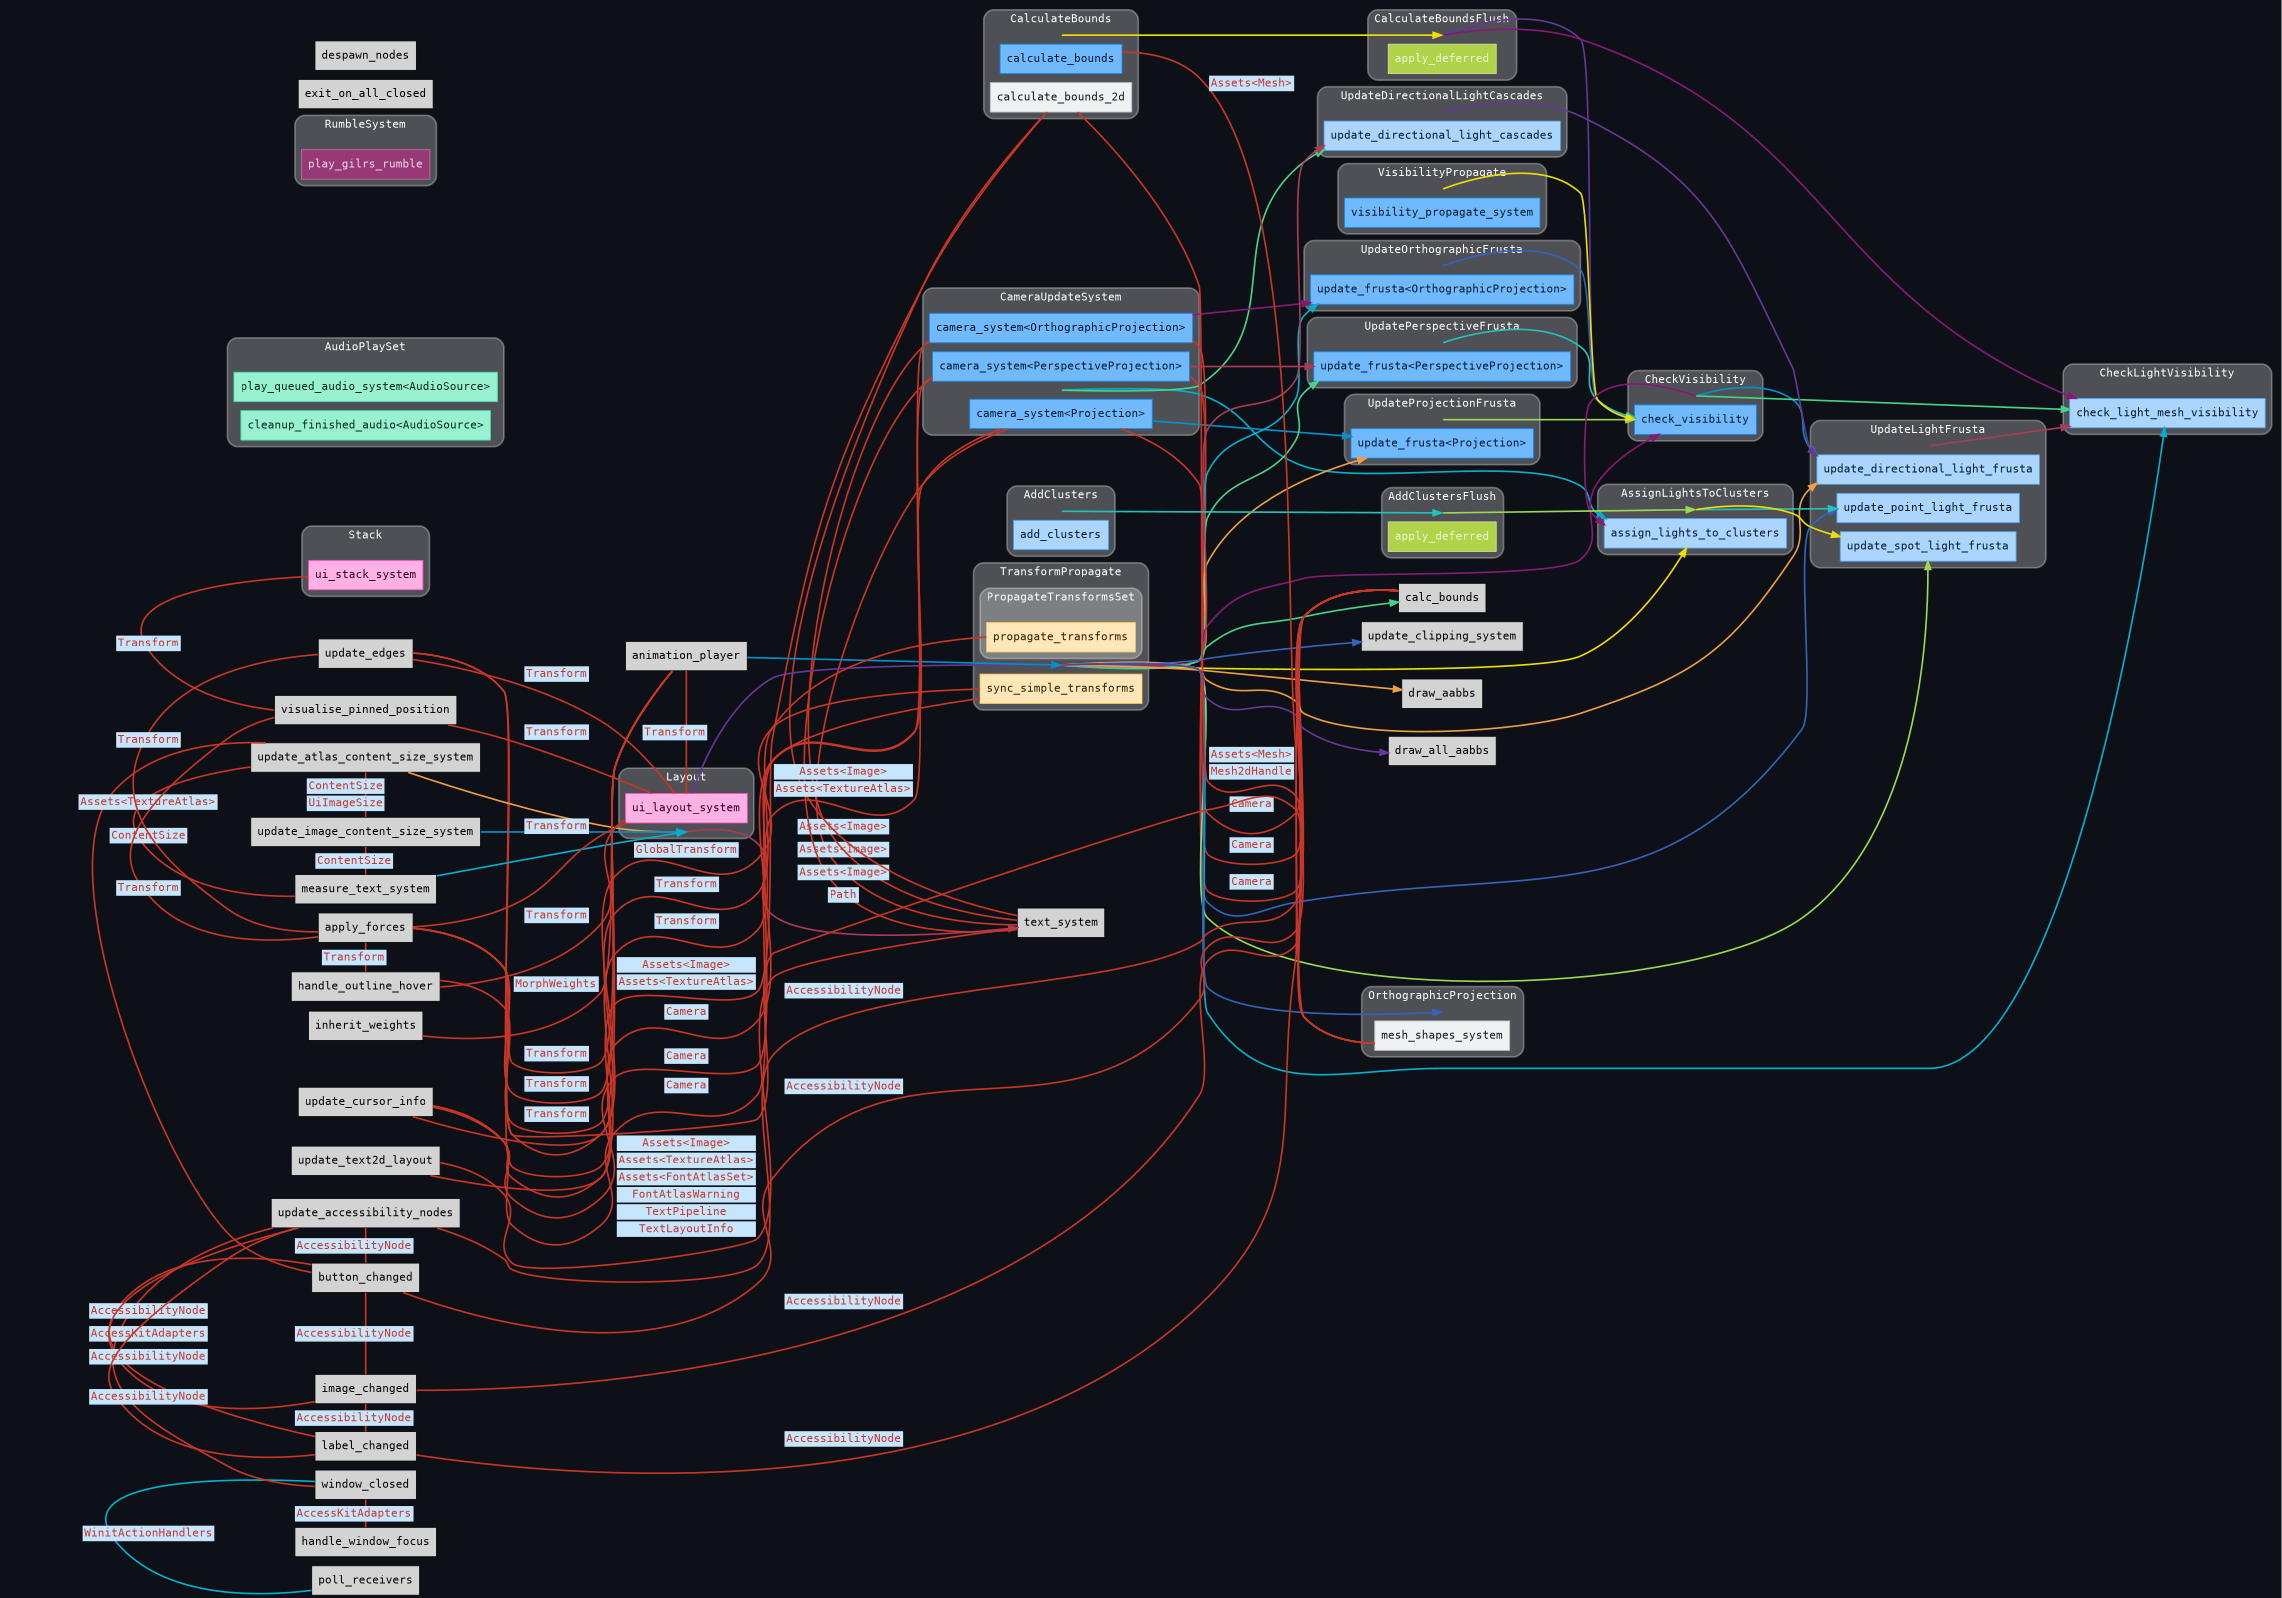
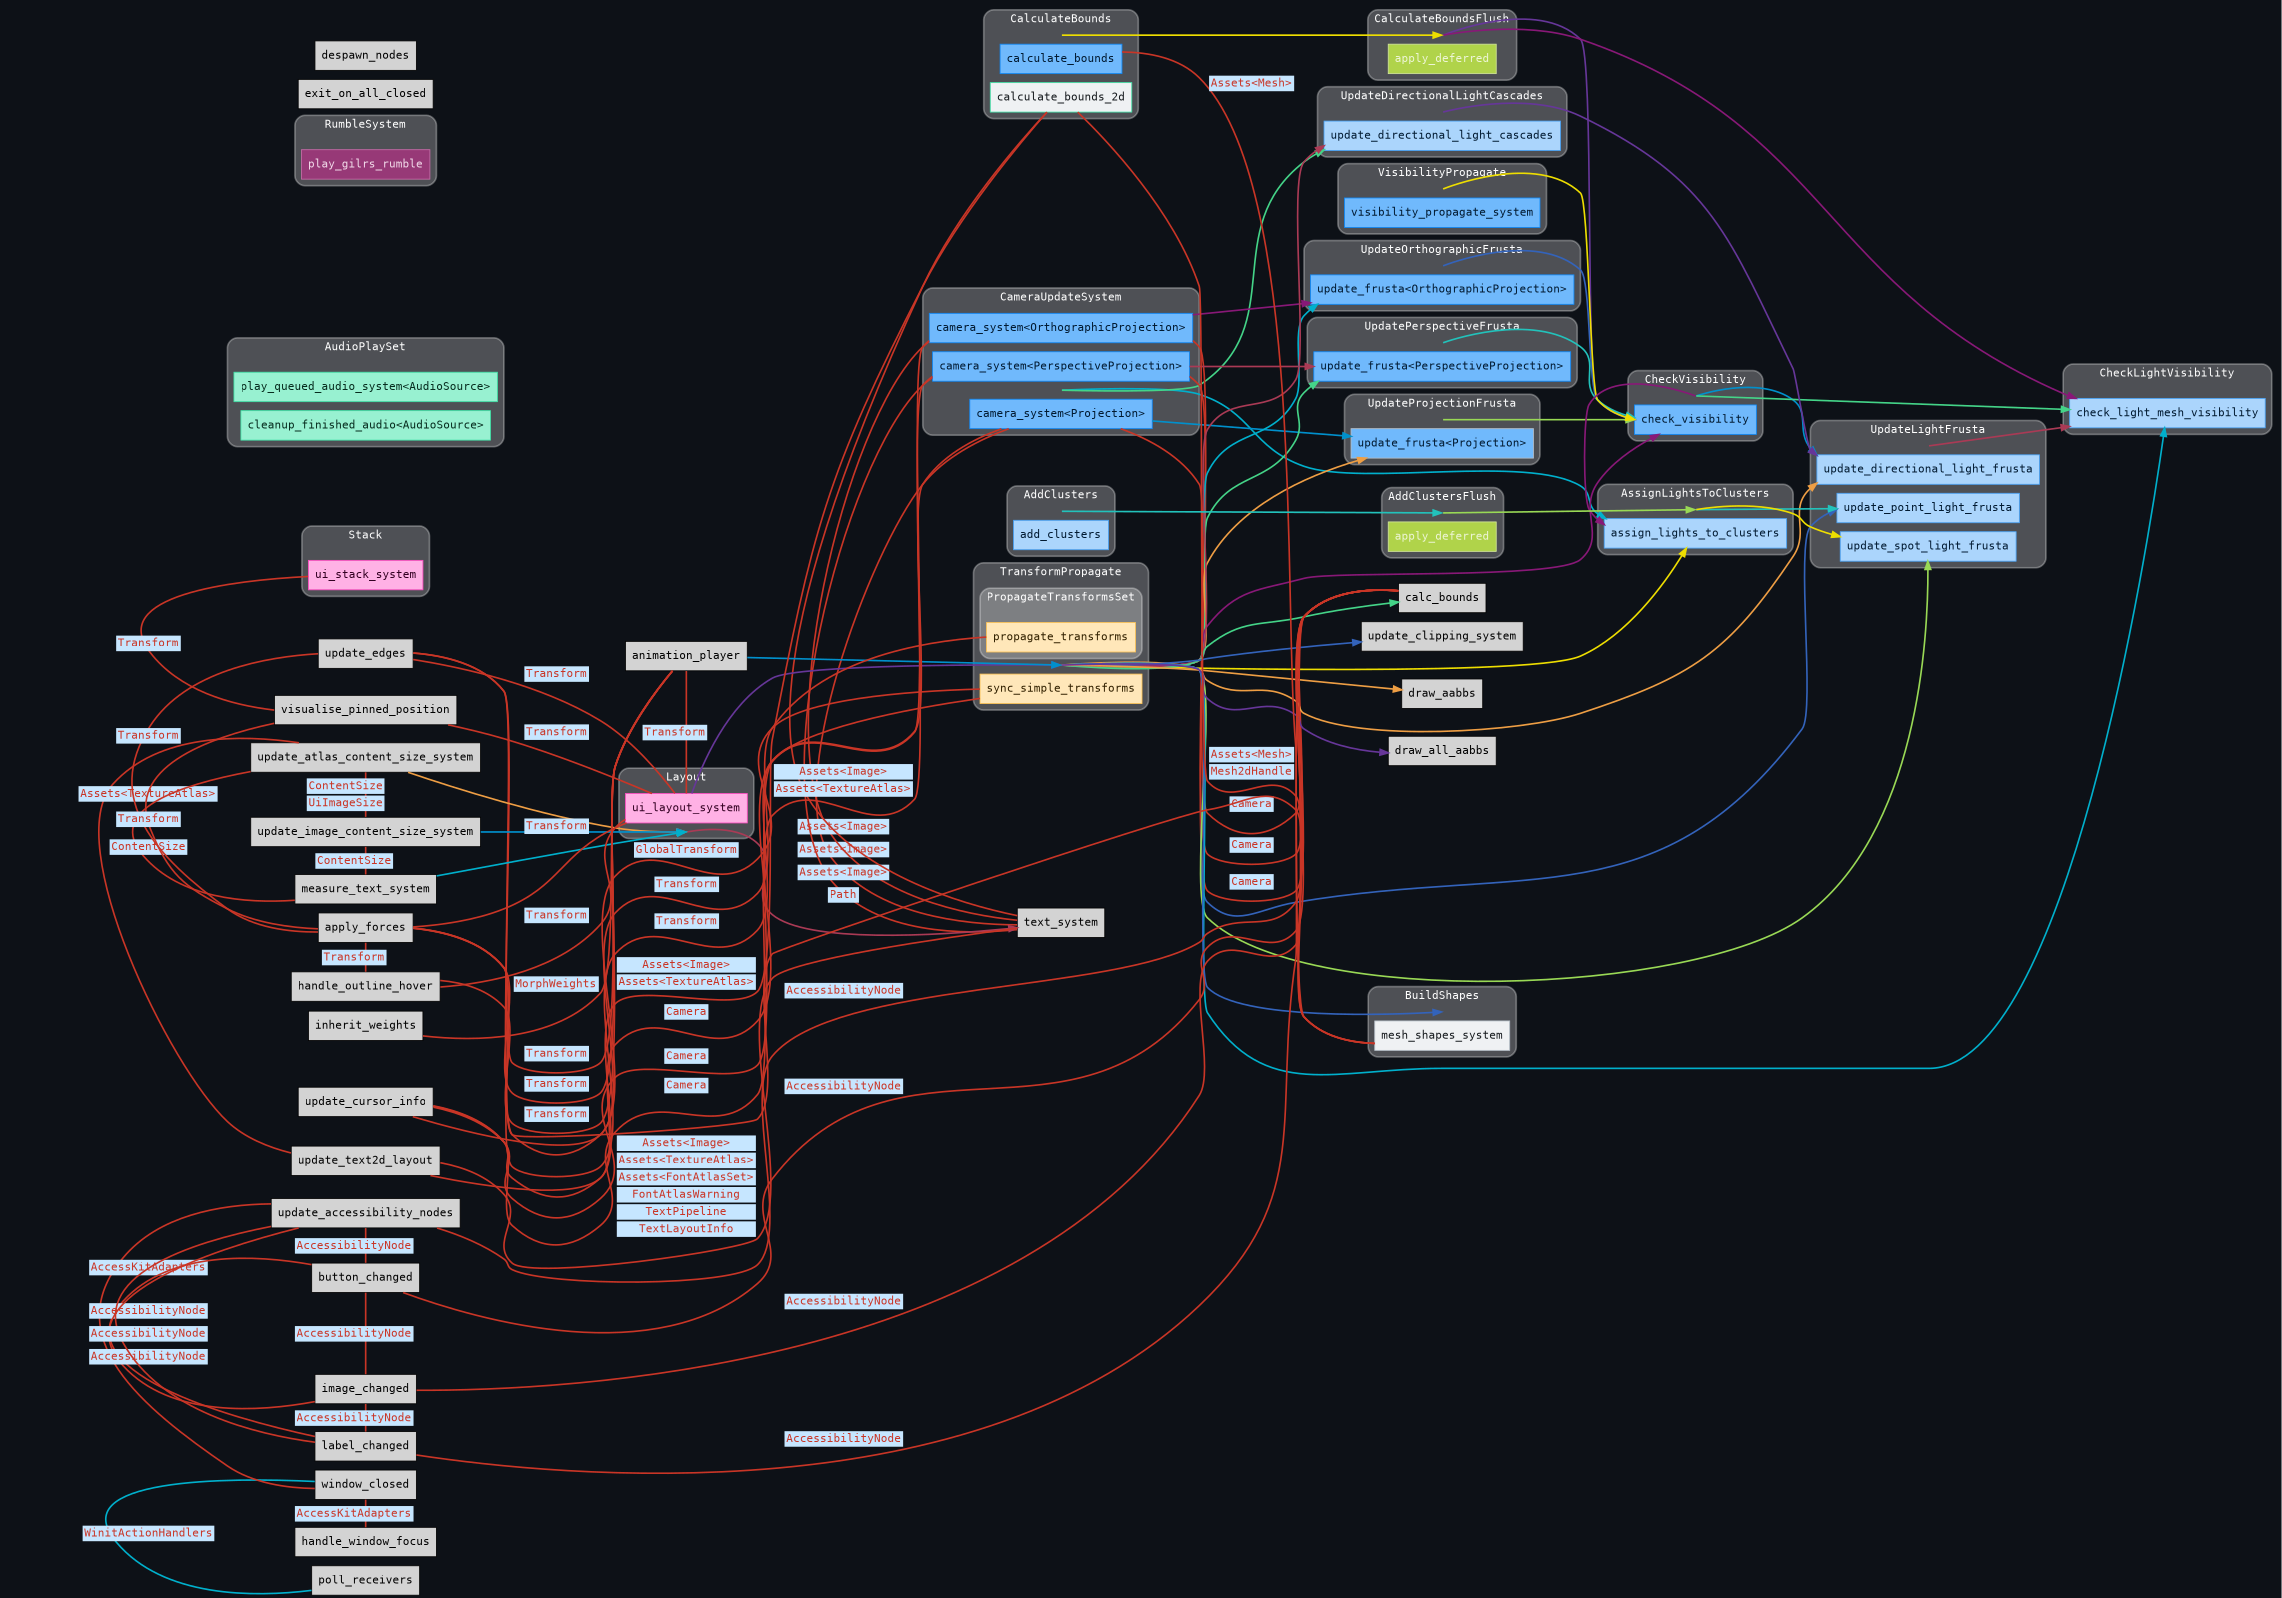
node "calculate_bounds_2d": color #b4bec7 -> #3ee4a8
node "update_frusta<Projection>": color #0c88f9 -> #b4bec7
edge "update_atlas_content_size_system" -- "button_changed": now "update_atlas_content_size_system" -- "update_text2d_layout"
cluster "OrthographicProjection": label "OrthographicProjection" -> "BuildShapes"
